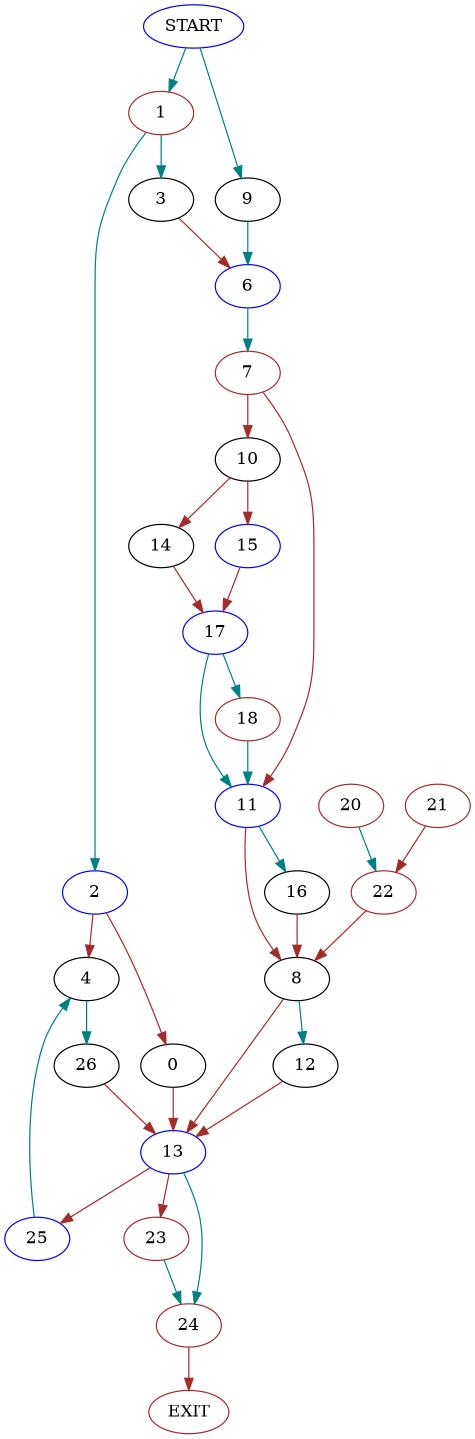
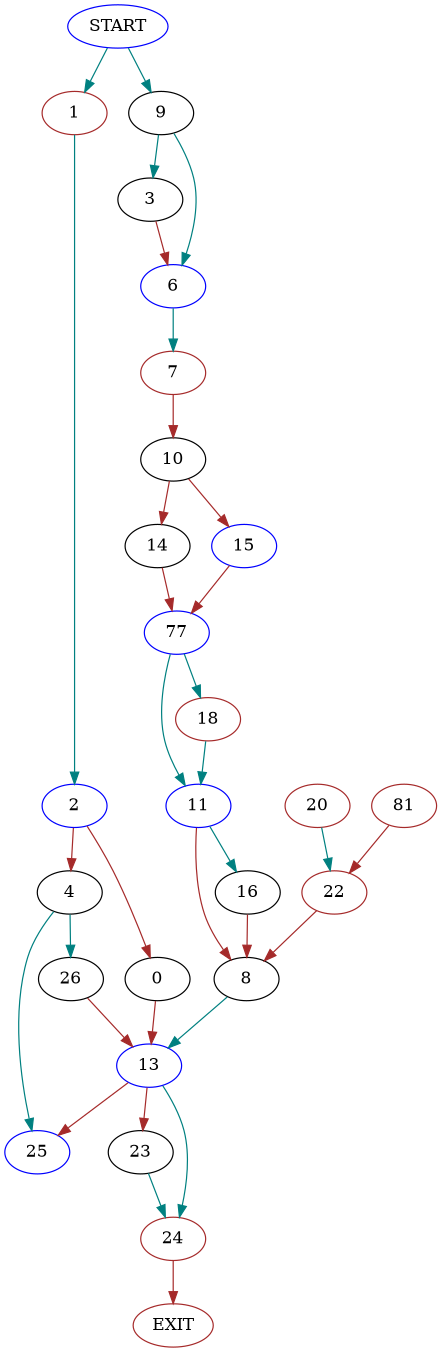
edge "1" -> "3": now "9" -> "3"
edge "7" -> "11": removed
node "17": label "17" -> "77"
node "21": label "21" -> "81"
edge "8" -> "13": color brown -> teal
node "12": removed
edge "25" -> "4": reversed
node "23": color brown -> black
